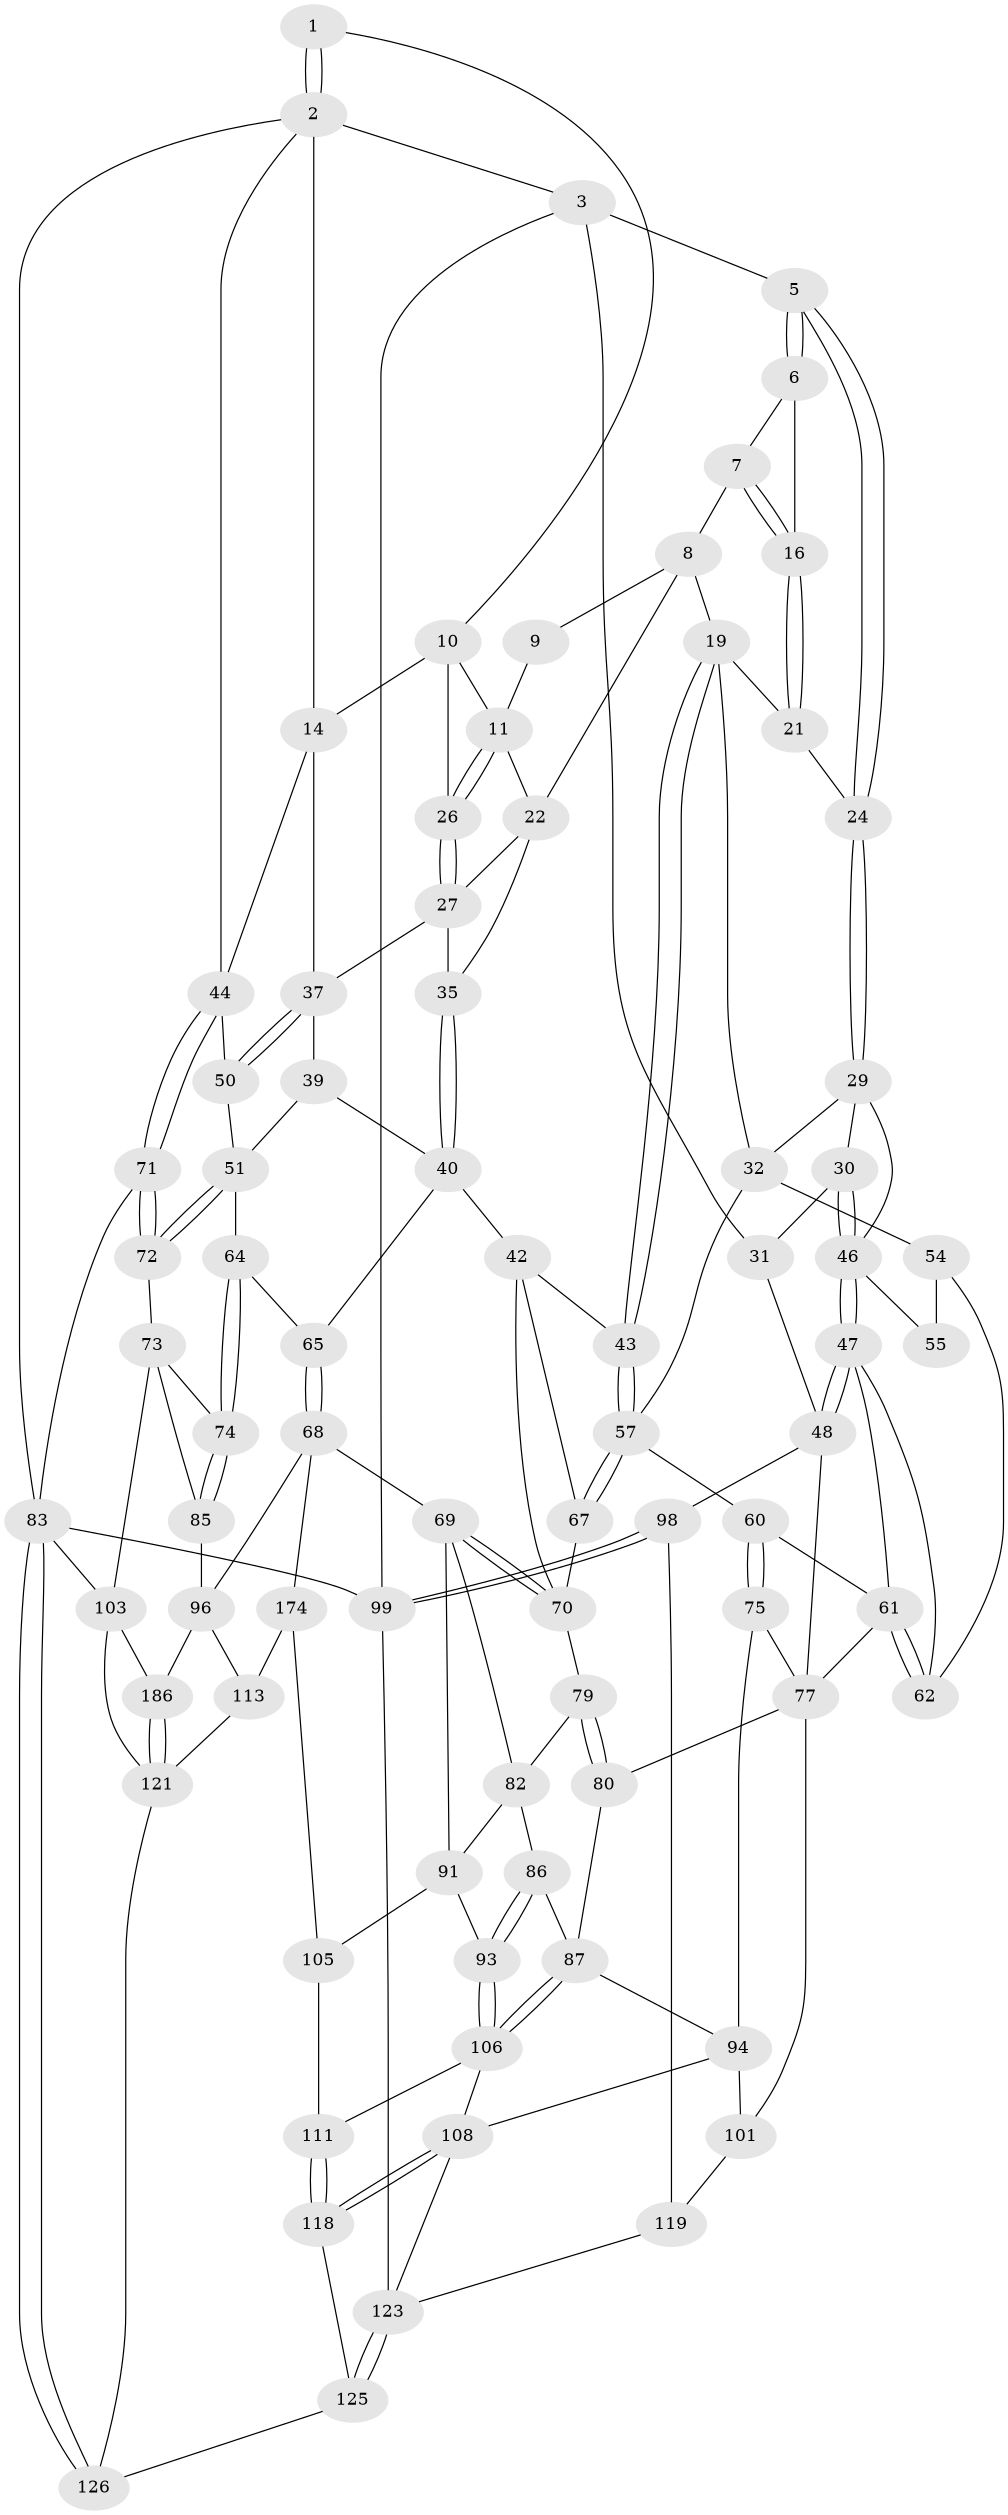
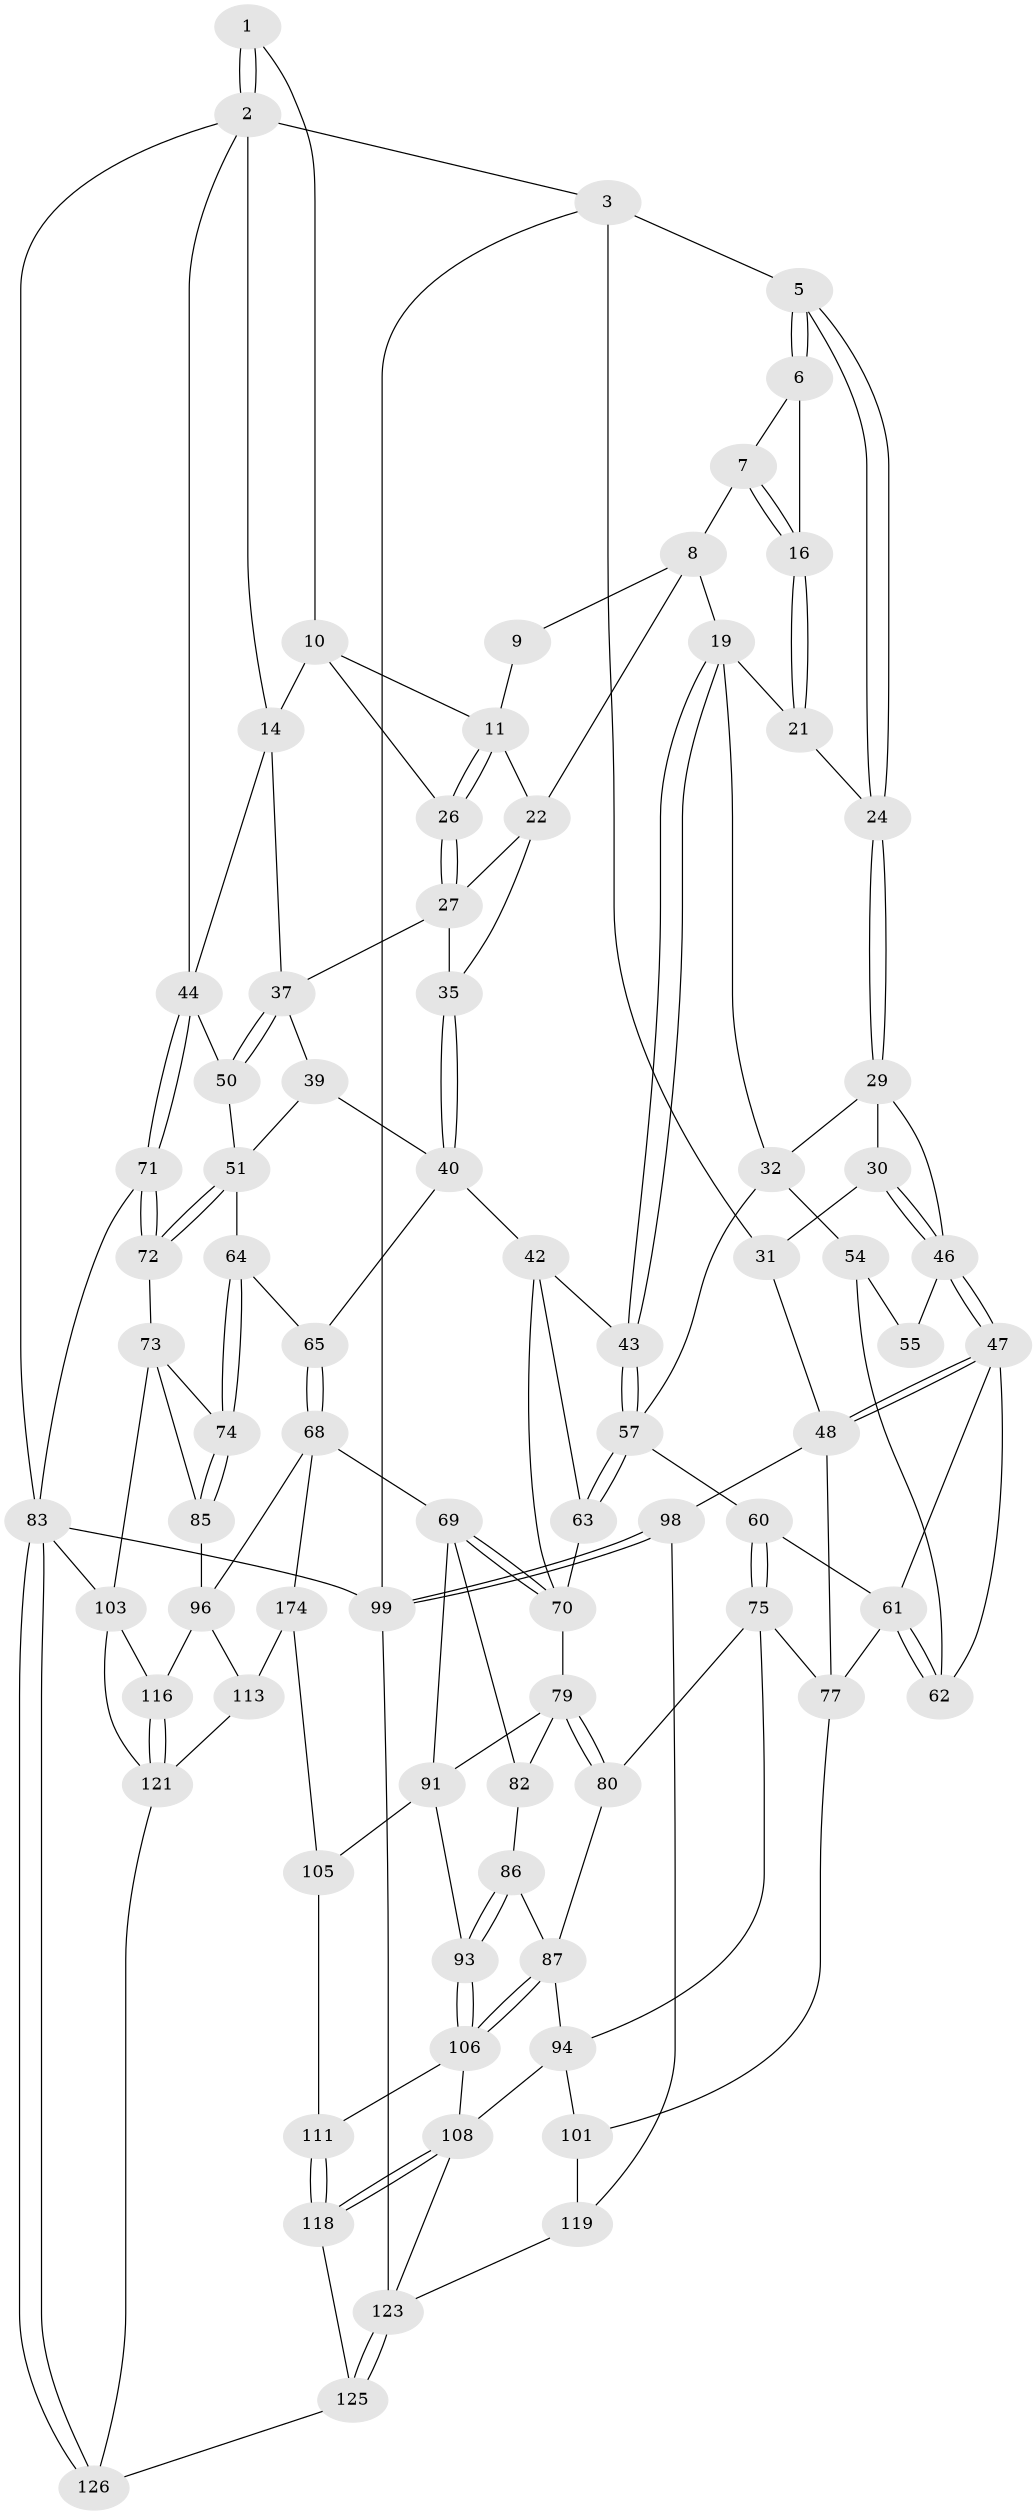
node "67": label "67" -> "63"
node "186": label "186" -> "116"
edge "77" -- "80": now "75" -- "80"
edge "82" -- "91": now "79" -- "91"
